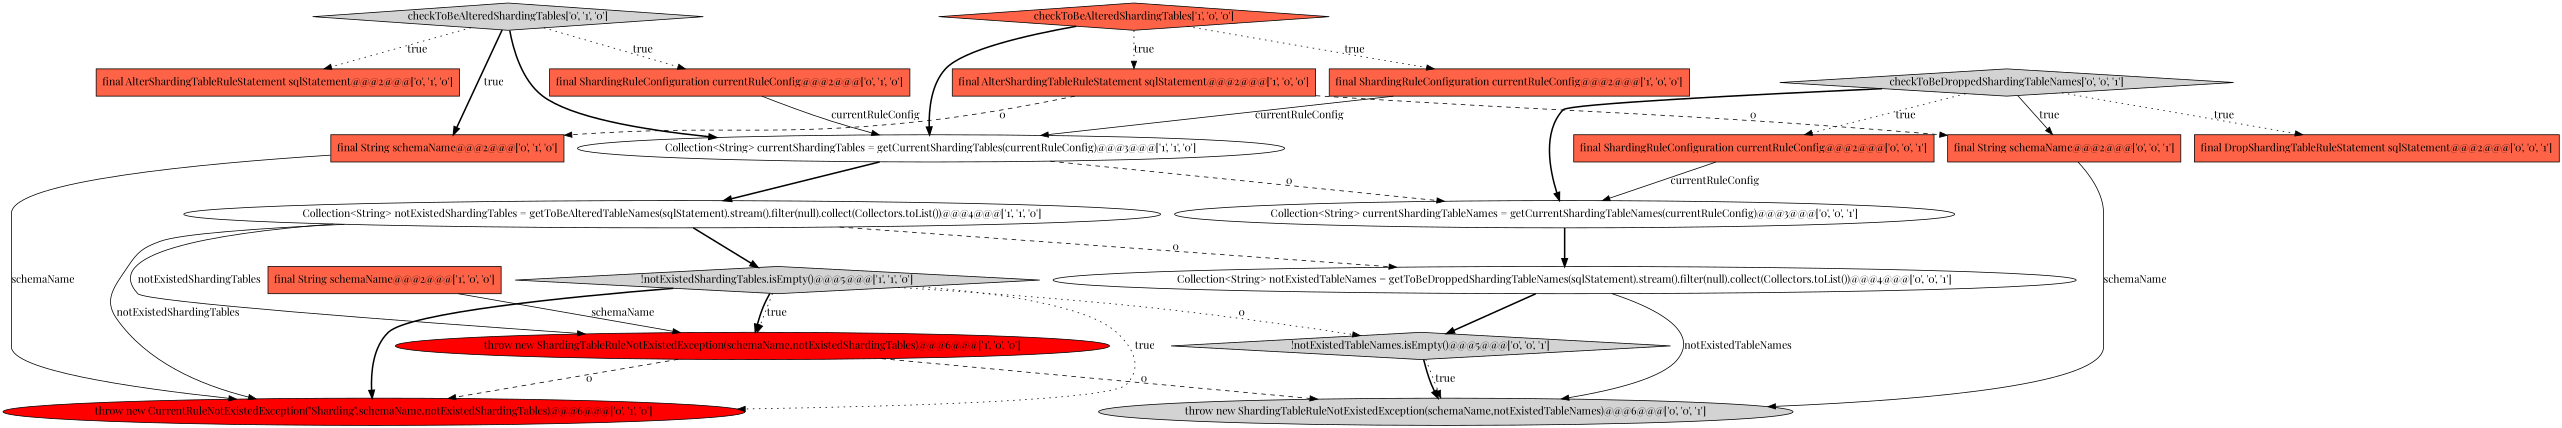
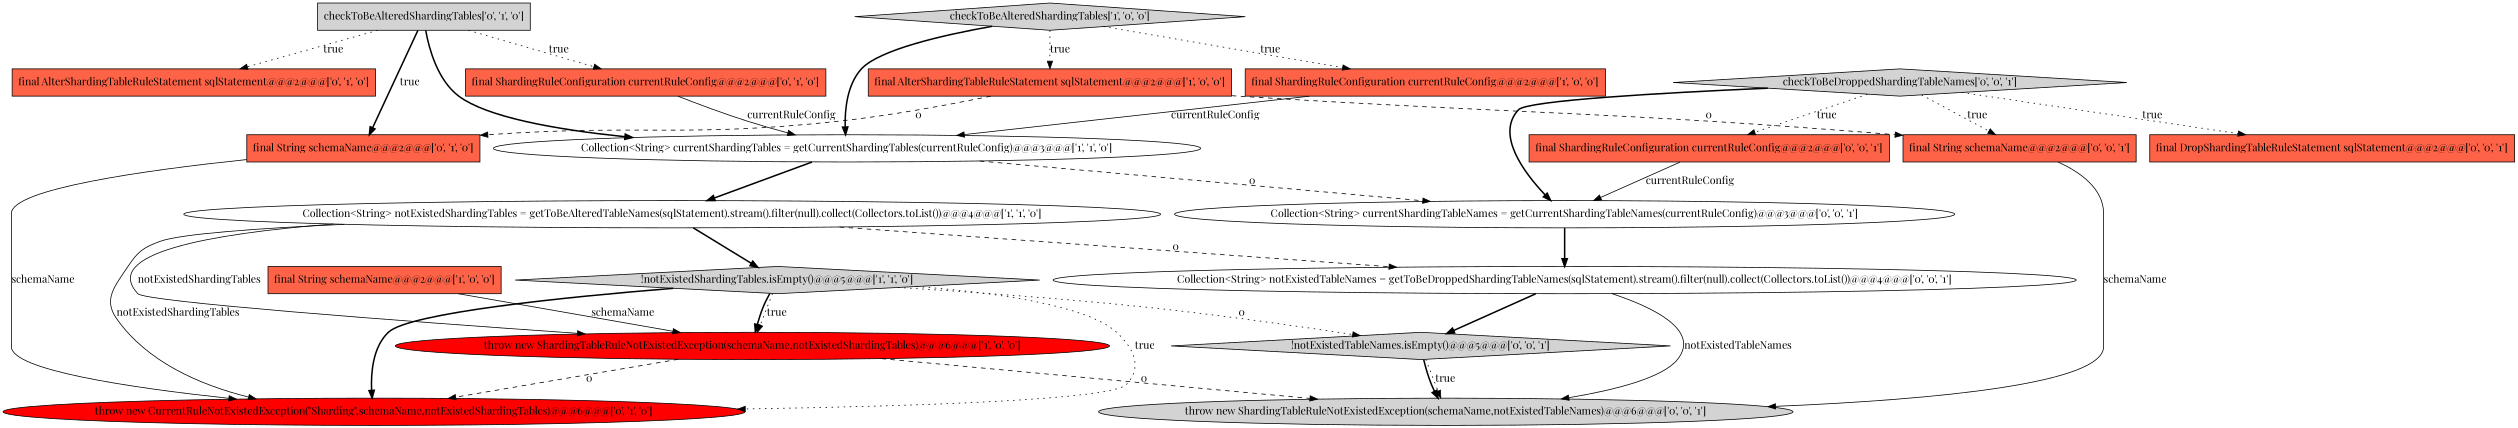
node "checkToBeAlteredShardingTables['0', '1', '0']": shape diamond -> box
node "checkToBeAlteredShardingTables['1', '0', '0']": fillcolor tomato -> lightgray
edge "checkToBeDroppedShardingTableNames['0', '0', '1']" -> "final String schemaName@@@2@@@['0', '0', '1']": style solid -> dotted
